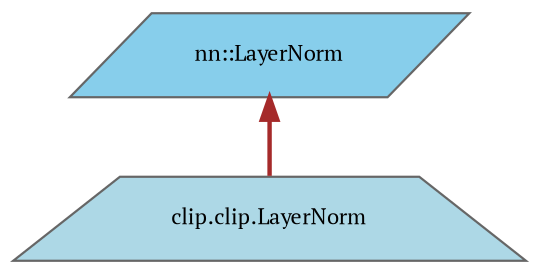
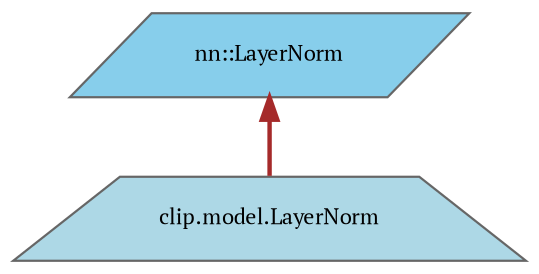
node "clip.clip.LayerNorm": label "clip.clip.LayerNorm" -> "clip.model.LayerNorm"
